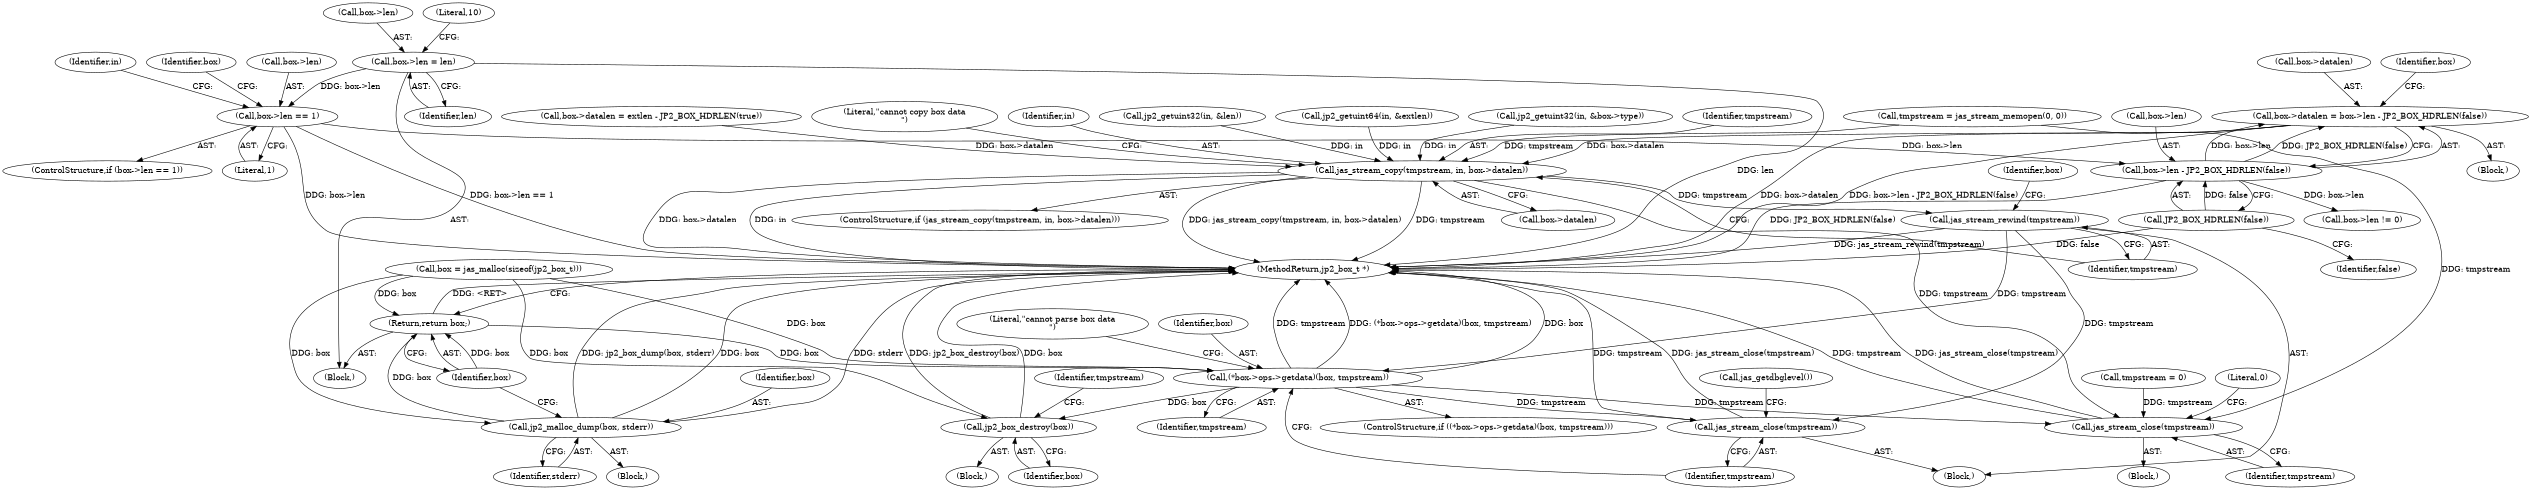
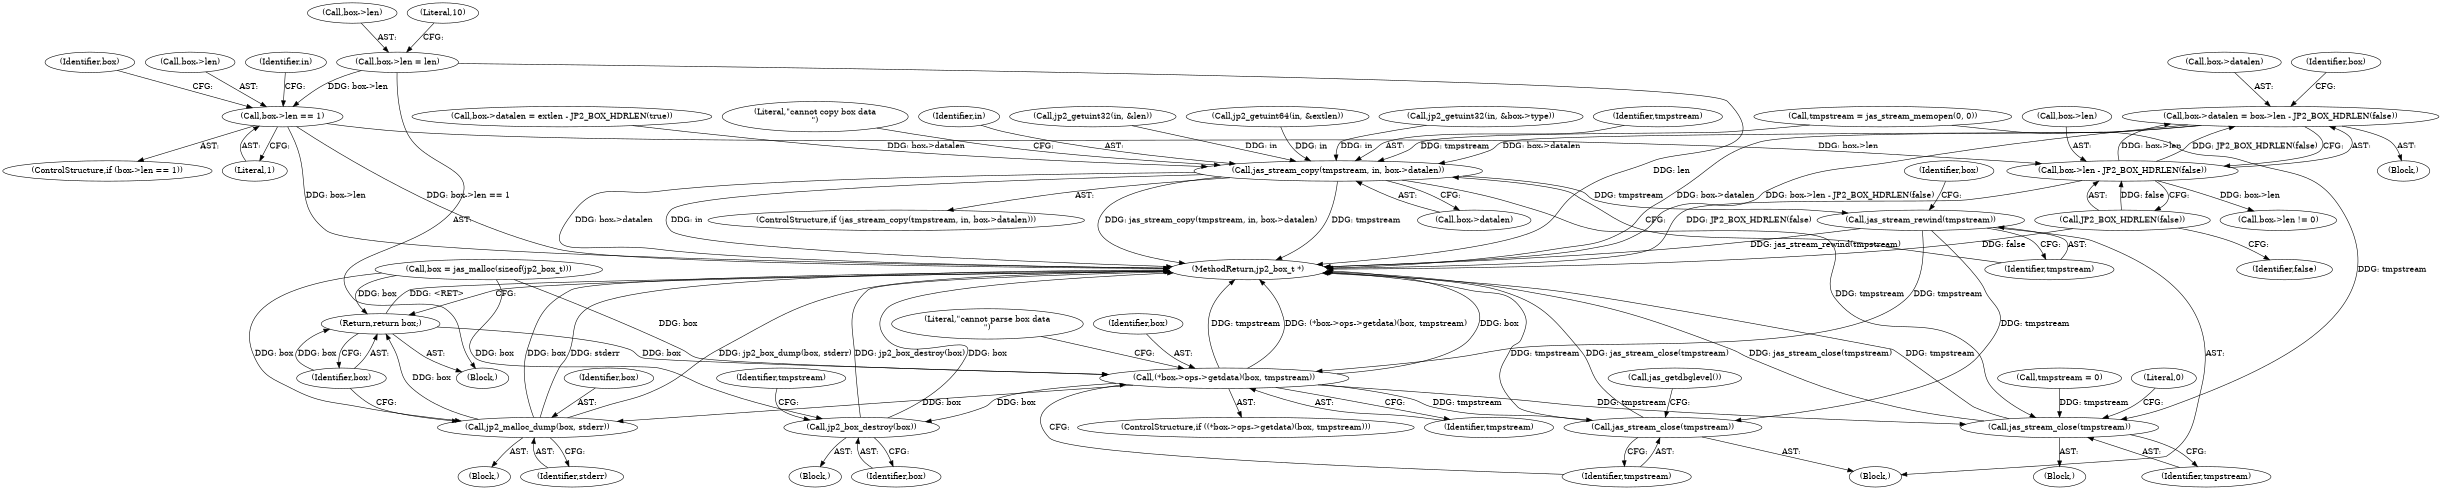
node "(Identifier,len)": removed
edge "(Call,(*box->ops->getdata)(box, tmpstream))" -> "(Call,jp2_malloc_dump(box, stderr))": added, label "DDG: box"
